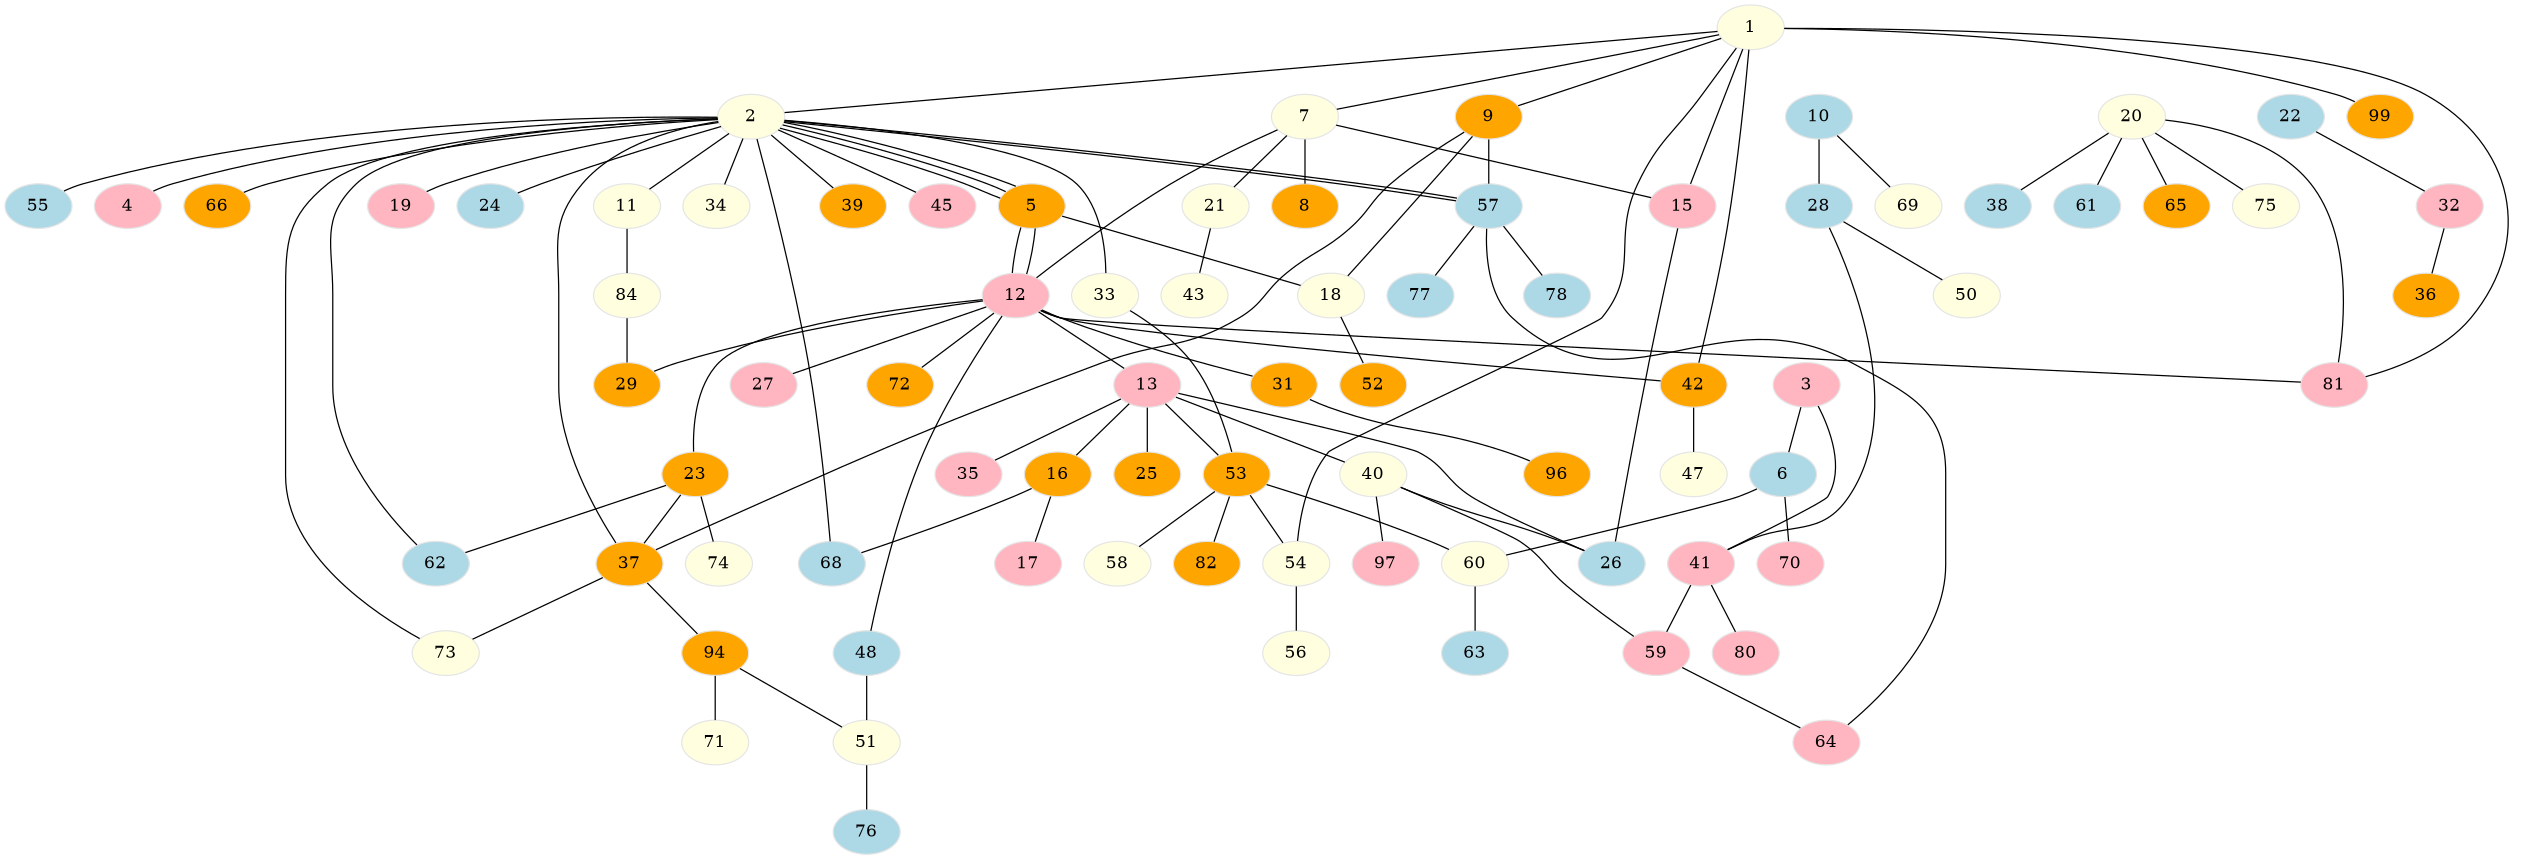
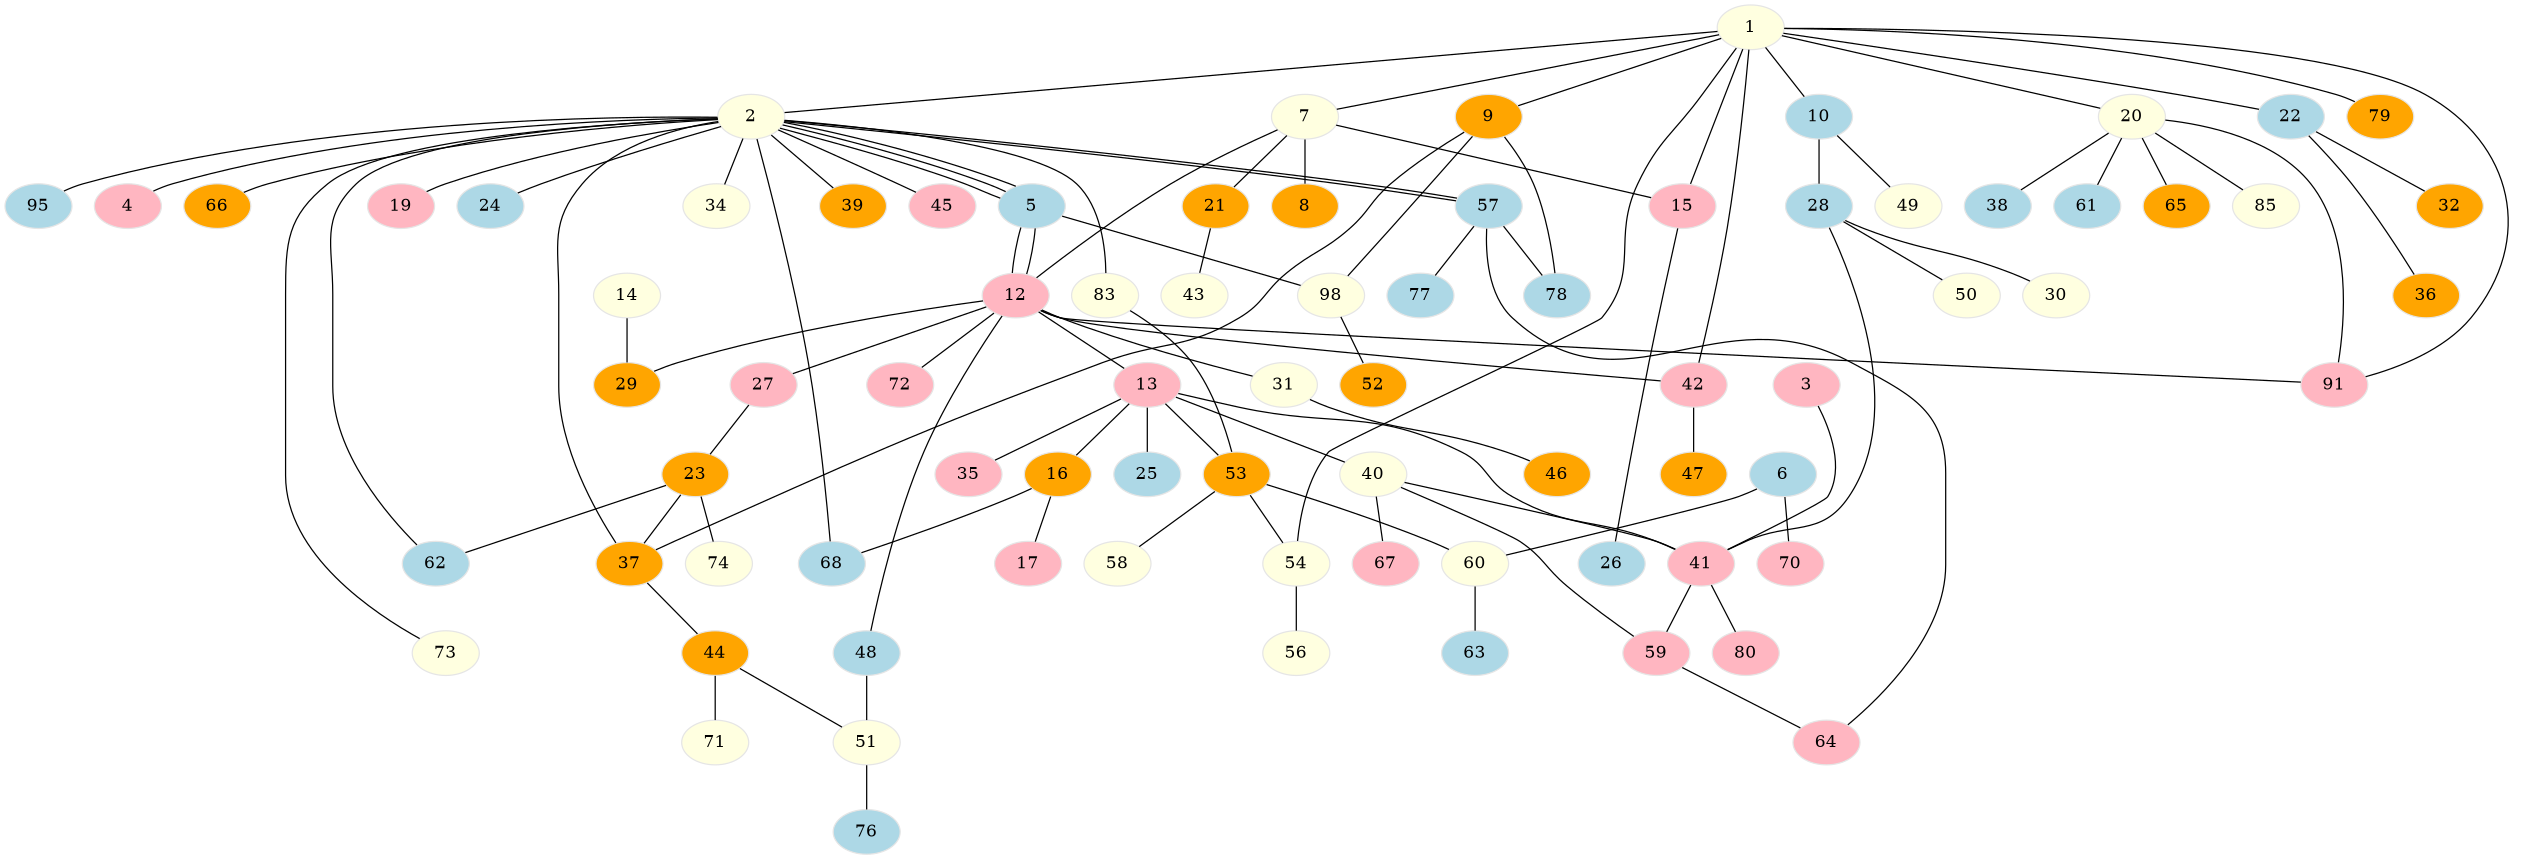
edge "1" -- "22": added
edge "1" -- "10": added
edge "1" -- "20": added
node "99": label "99" -> "79"
edge "9" -- "57": now "9" -- "78"
node "55": label "55" -> "95"
node "11": removed
node "5": fillcolor orange -> lightblue
node "21": fillcolor lightyellow -> orange
node "69": label "69" -> "49"
node "75": label "75" -> "85"
node "32": fillcolor lightpink -> orange
edge "32" -- "36": now "22" -- "36"
node "84": label "84" -> "14"
node "33": label "33" -> "83"
node "18": label "18" -> "98"
node "30": added
edge "12" -- "23": now "27" -- "23"
node "72": fillcolor orange -> lightpink
node "31": fillcolor orange -> lightyellow
node "42": fillcolor orange -> lightpink
node "81": label "81" -> "91"
edge "3" -- "6": removed
edge "13" -- "26": now "13" -- "41"
node "25": fillcolor orange -> lightblue
node "96": label "96" -> "46"
node "47": fillcolor lightyellow -> orange
edge "40" -- "26": now "40" -- "41"
node "82": removed
node "97": label "97" -> "67"
edge "37" -- "73": removed
node "94": label "94" -> "44"
